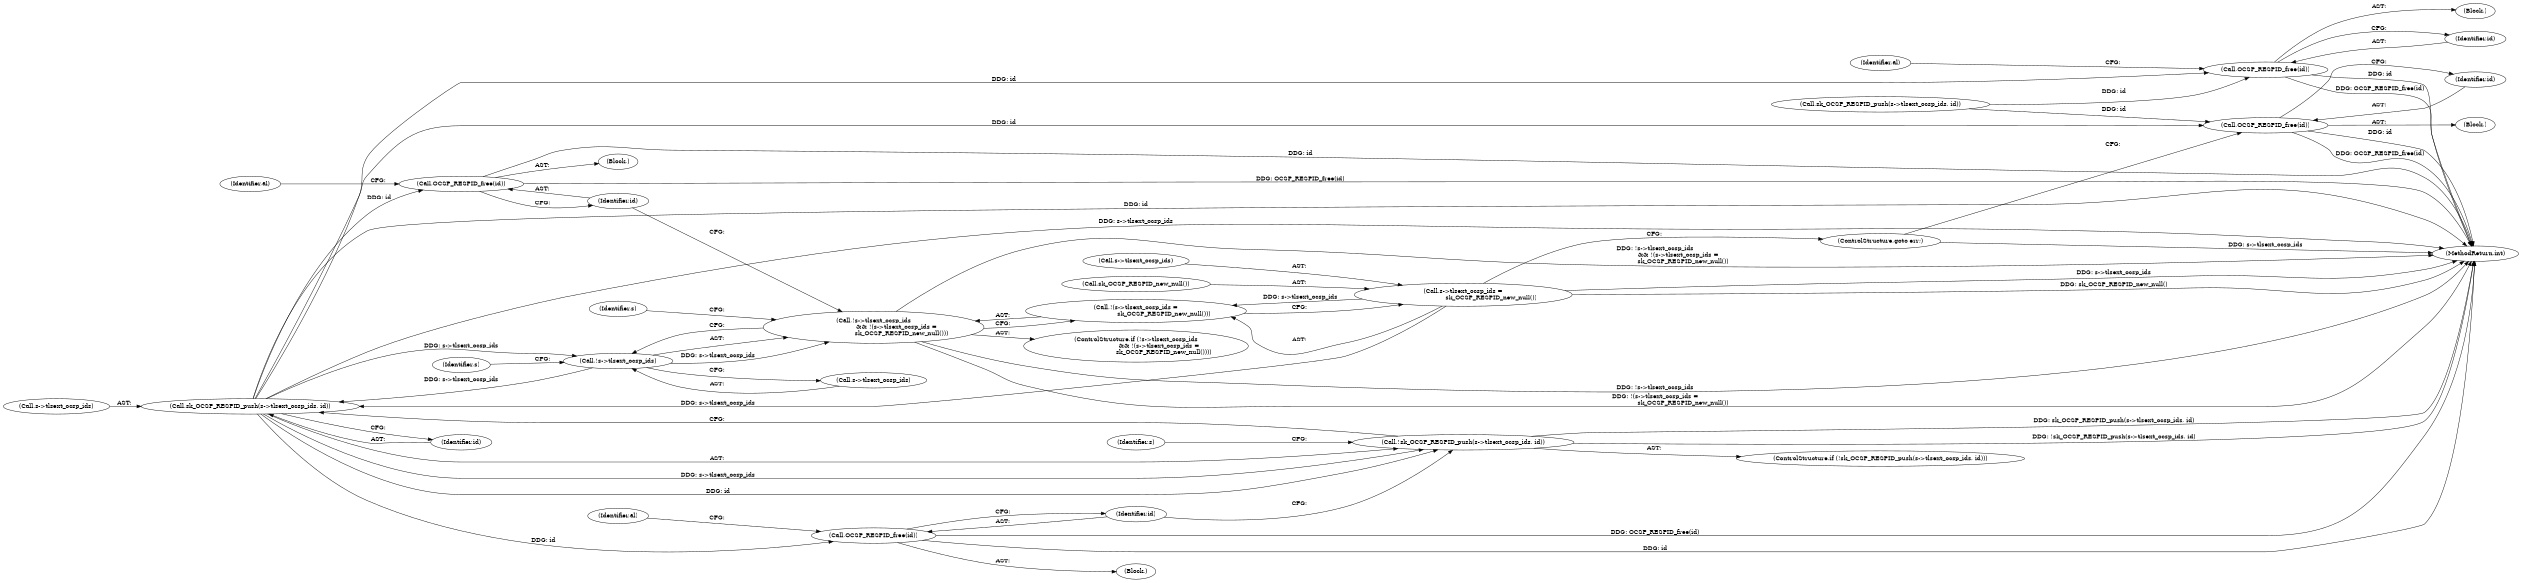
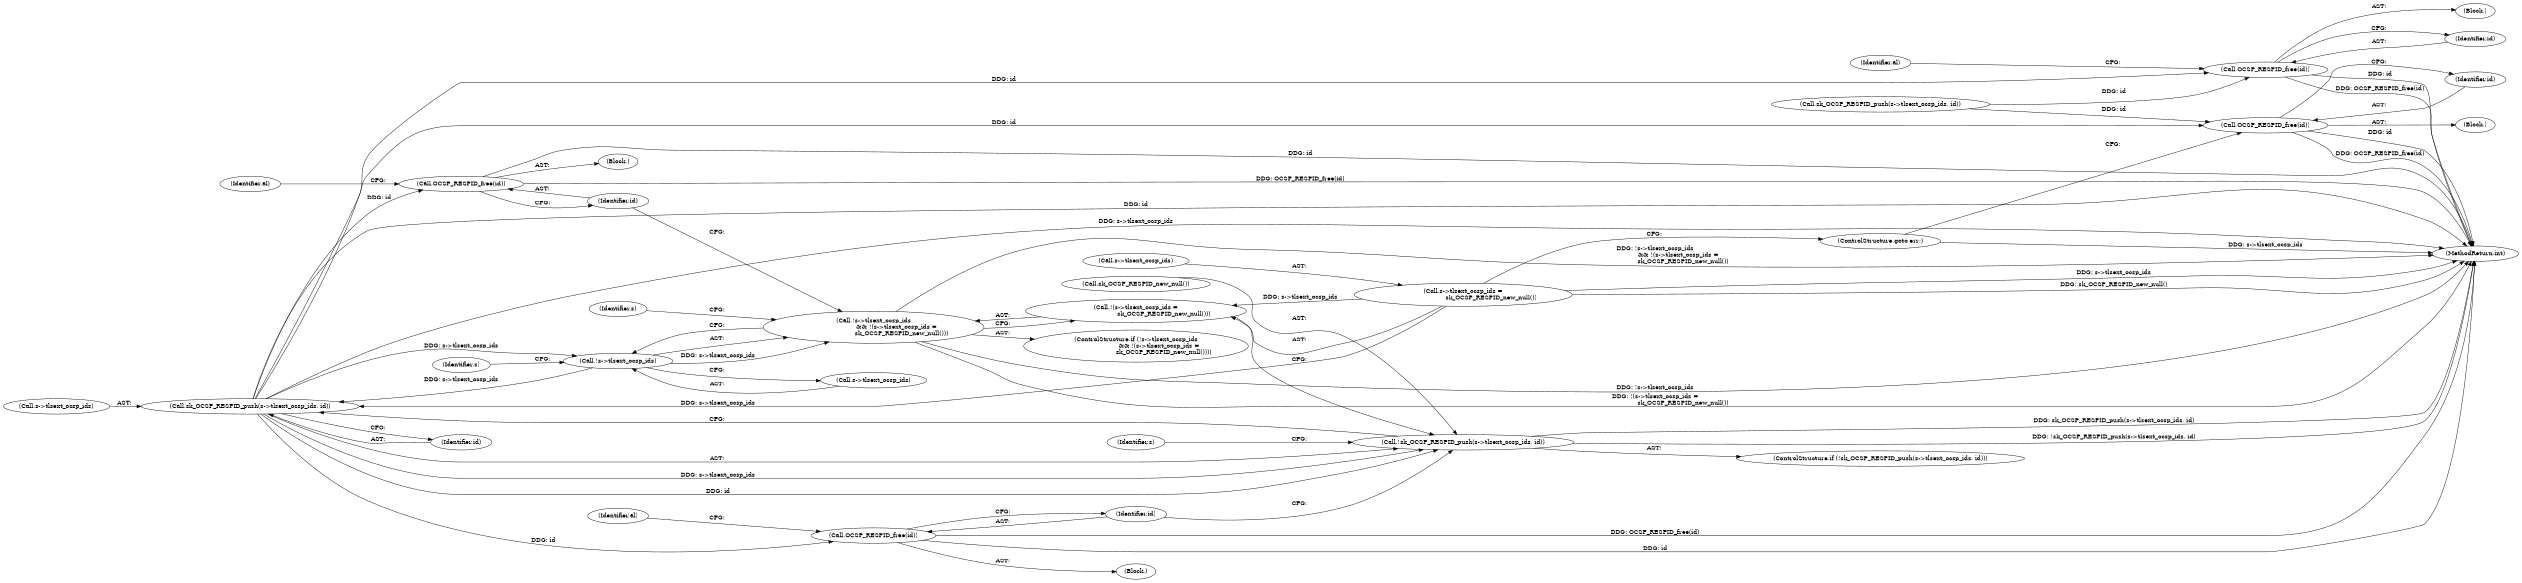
edge "(Call,sk_OCSP_RESPID_new_null())" -> "(Call,s->tlsext_ocsp_ids = sk_OCSP_RESPID_new_null())": now "(Call,sk_OCSP_RESPID_new_null())" -> "(Call,!sk_OCSP_RESPID_push(s->tlsext_ocsp_ids, id))"
edge "(Call,!(s->tlsext_ocsp_ids = sk_OCSP_RESPID_new_null()))" -> "(Call,s->tlsext_ocsp_ids = sk_OCSP_RESPID_new_null())": now "(Call,!(s->tlsext_ocsp_ids = sk_OCSP_RESPID_new_null()))" -> "(Call,!sk_OCSP_RESPID_push(s->tlsext_ocsp_ids, id))"
